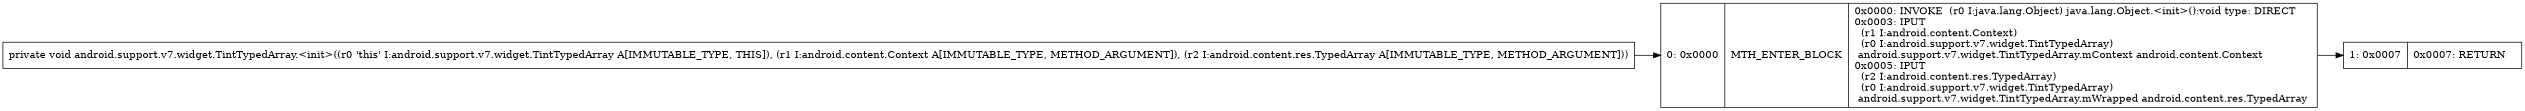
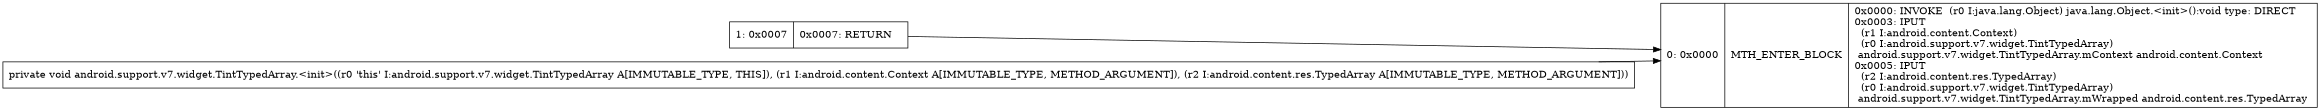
edge "0: 0x0000" -> "1: 0x0007": reversed
